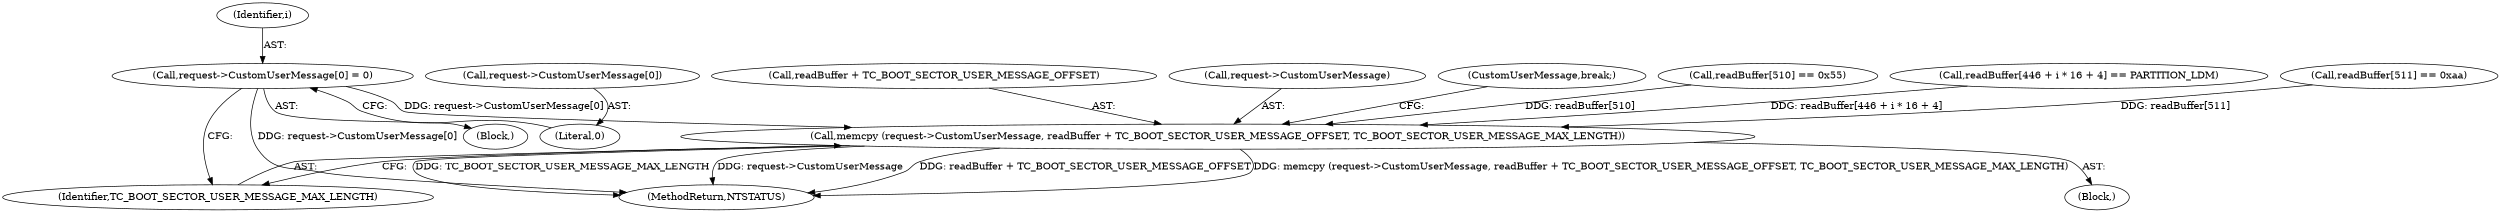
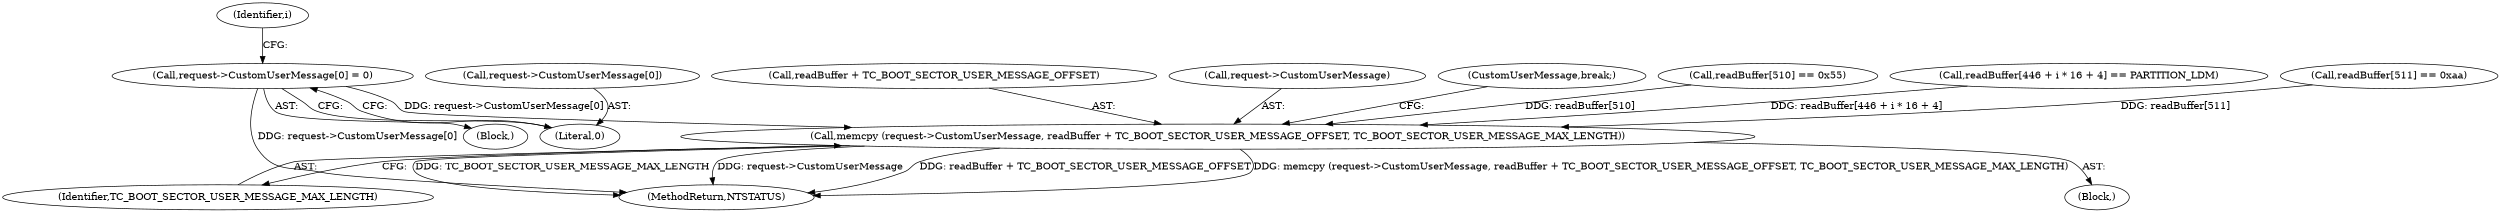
edge "(Identifier,i)" -> "(Call,request->CustomUserMessage[0] = 0)": label "AST: " -> "CFG: "
edge "(Call,request->CustomUserMessage[0] = 0)" -> "(Identifier,TC_BOOT_SECTOR_USER_MESSAGE_MAX_LENGTH)": now "(Call,request->CustomUserMessage[0] = 0)" -> "(Literal,0)"
